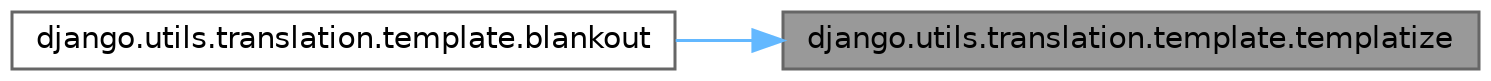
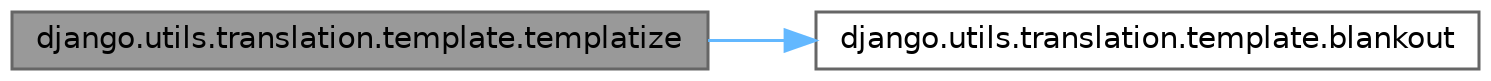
edge "django.utils.translation.template.blankout" -> "django.utils.translation.template.templatize": reversed
